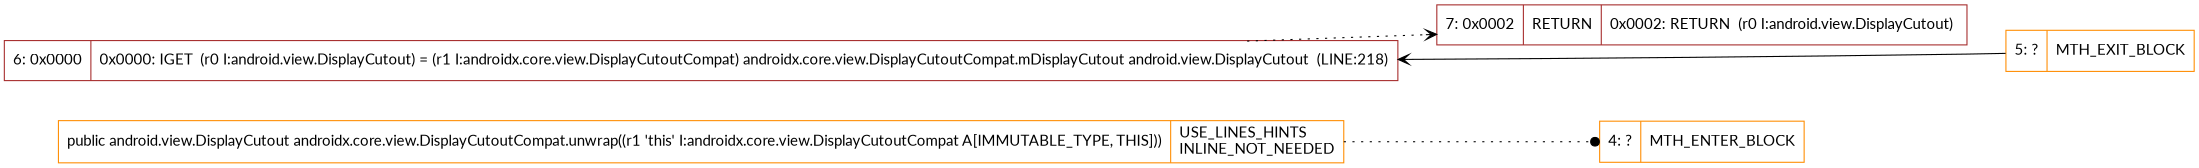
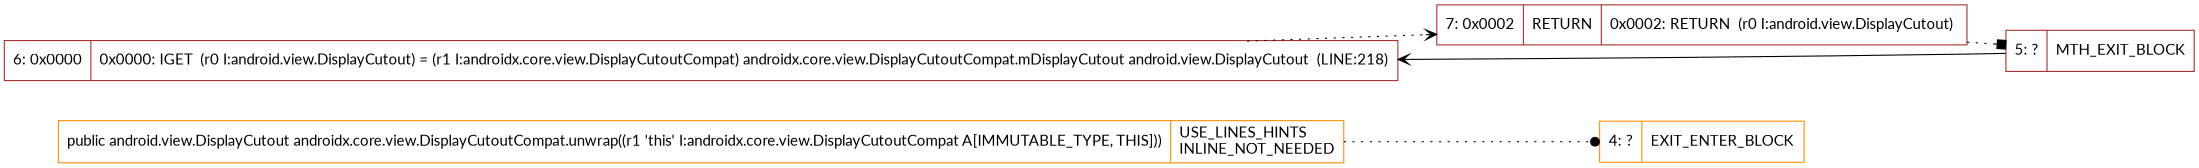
edge "7: 0x0002" -> "5: ?": added
node "5: ?": color darkorange -> brown
node "4: ?": text "MTH_ENTER_BLOCK" -> "EXIT_ENTER_BLOCK"
